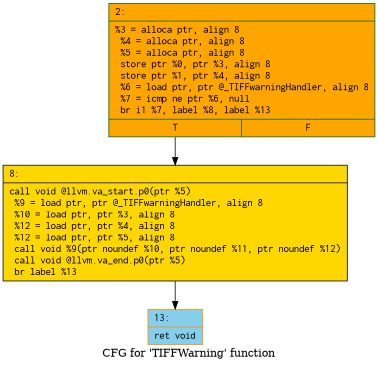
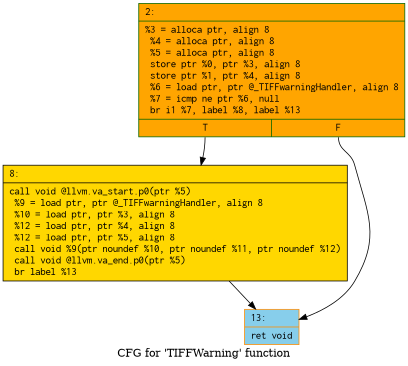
edge "2:" -> "13:": added
